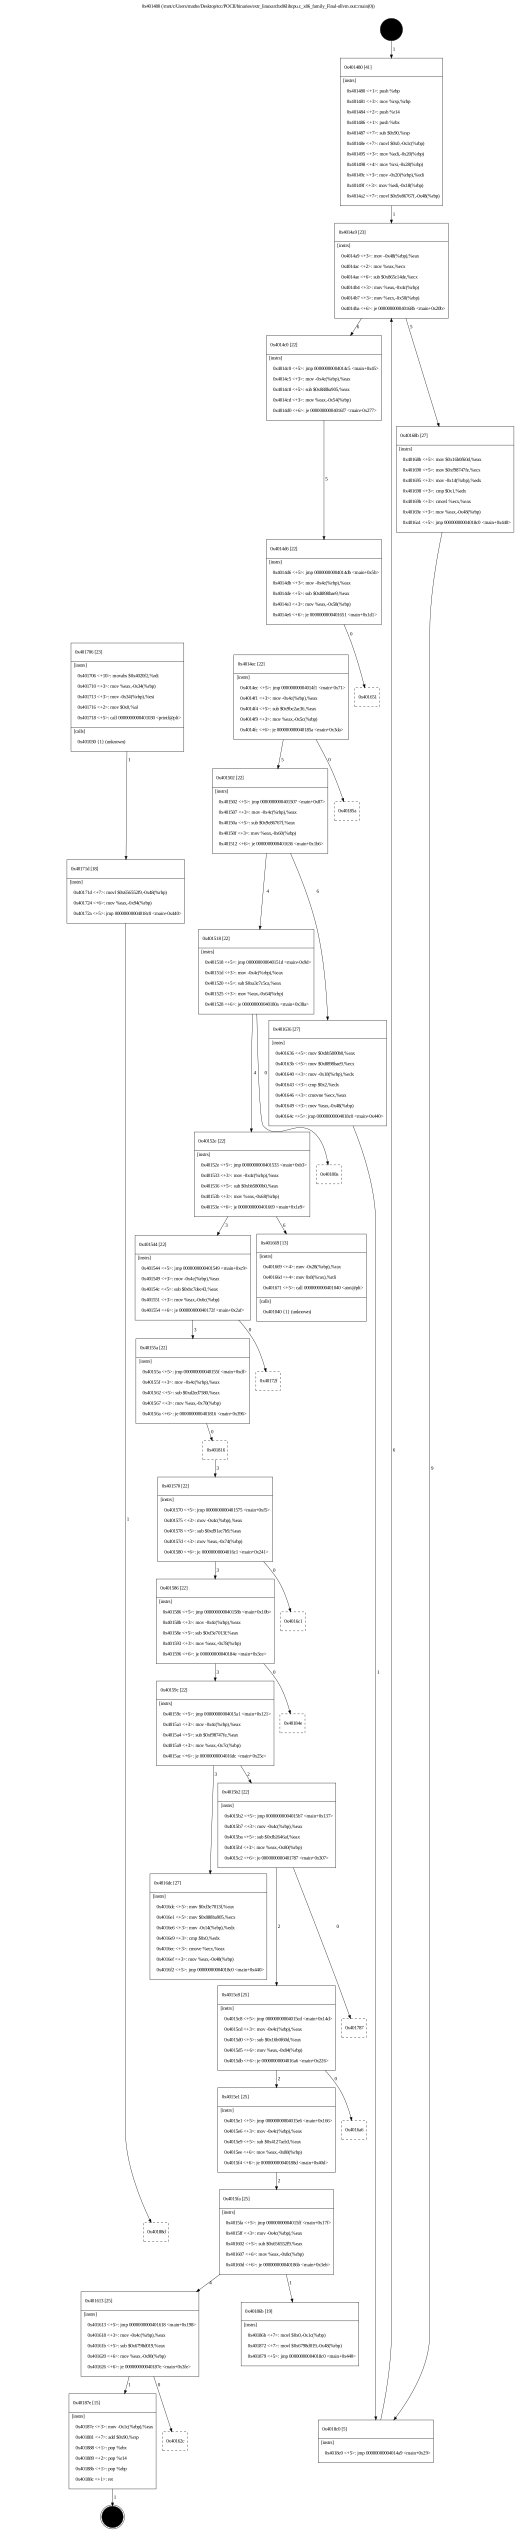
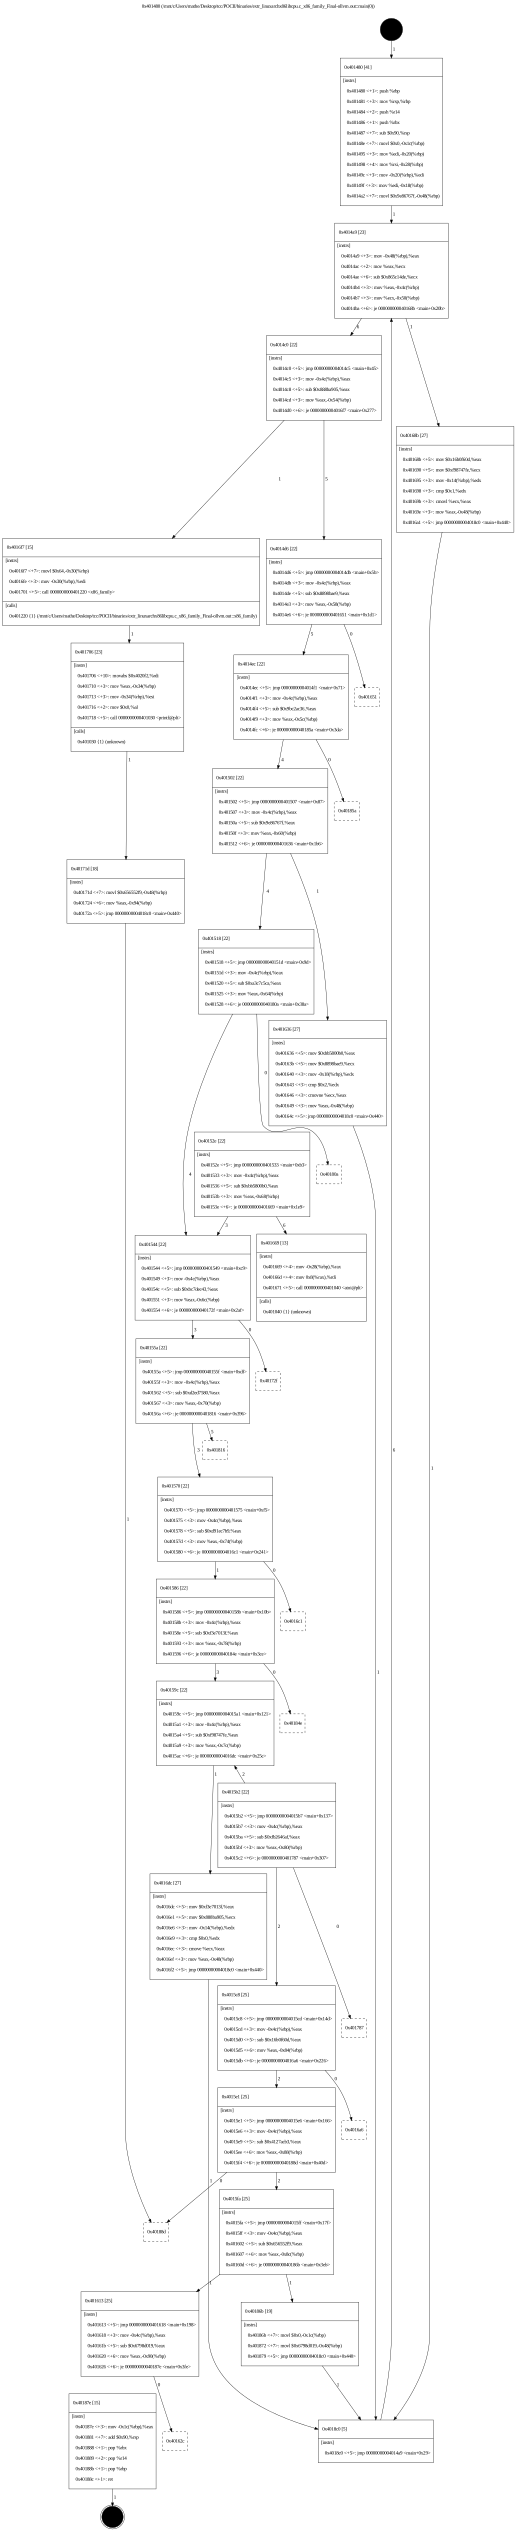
edge "0x4014a9 [23]" -> "0x40168b [27]": label " 5" -> " 1"
node "0x4016f7 [15]": added
edge "0x4014d6 [22]" -> "0x4014ec [22]": added, label "5"
edge "0x4014ec [22]" -> "0x401502 [22]": label " 5" -> " 4"
edge "0x401502 [22]" -> "0x401636 [27]": label " 6" -> " 1"
edge "0x401518 [22]" -> "0x40152e [22]": now "0x401518 [22]" -> "0x401544 [22]"
edge "0x40155a [22]" -> "0x401816": label " 0" -> " 5"
edge "0x401816" -> "0x401570 [22]": now "0x40155a [22]" -> "0x401570 [22]"
edge "0x40168b [27]" -> "0x4018c0 [5]": label " 9" -> " 1"
edge "0x401570 [22]" -> "0x401586 [22]": label " 3" -> " 1"
edge "0x40159c [22]" -> "0x4015b2 [22]": reversed
edge "0x40159c [22]" -> "0x4016dc [27]": label " 3" -> " 1"
edge "0x4015e1 [25]" -> "0x40188d": added, label "0"
edge "0x4016dc [27]" -> "0x4018c0 [5]": added, label "1"
edge "0x4015fa [25]" -> "0x401613 [25]": label " 4" -> " 1"
edge "0x401613 [25]" -> "0x40187e [15]": removed, label "1"
edge "0x40186b [19]" -> "0x4018c0 [5]": added, label "1"
